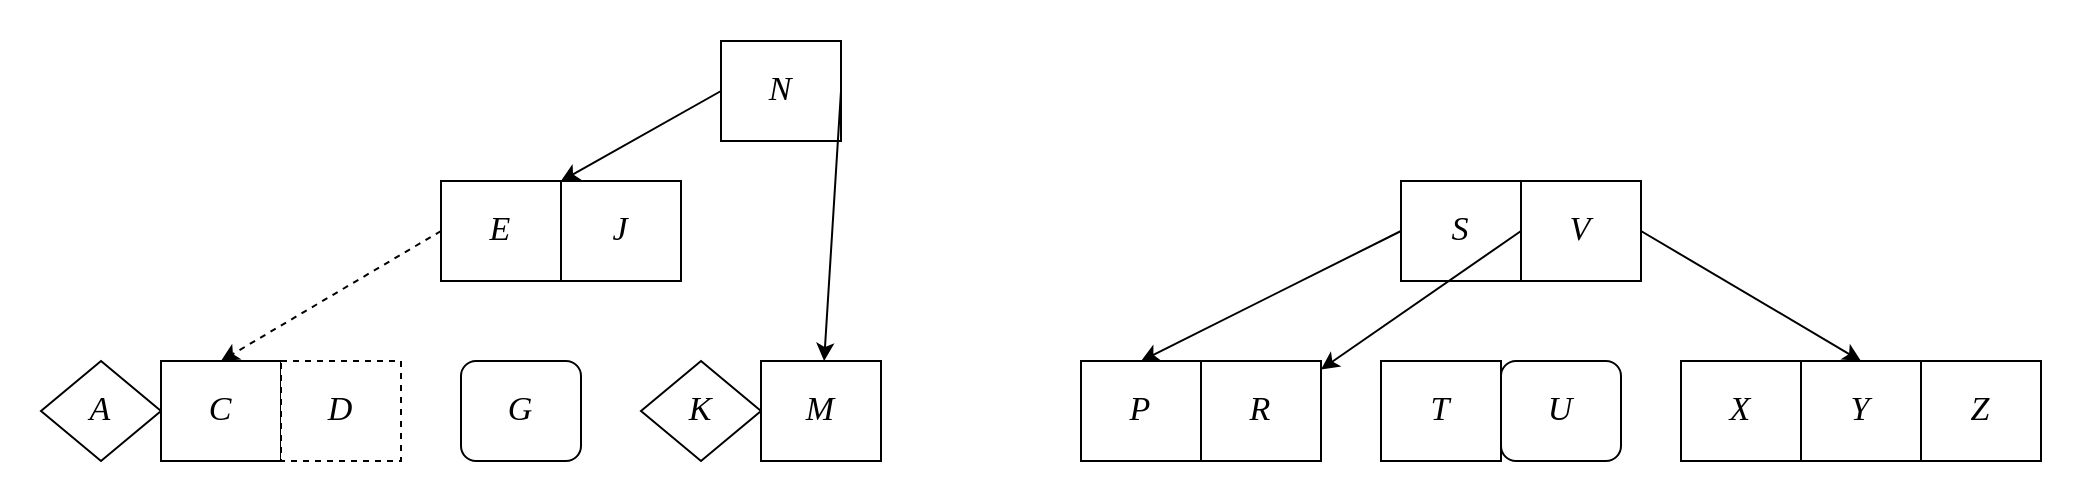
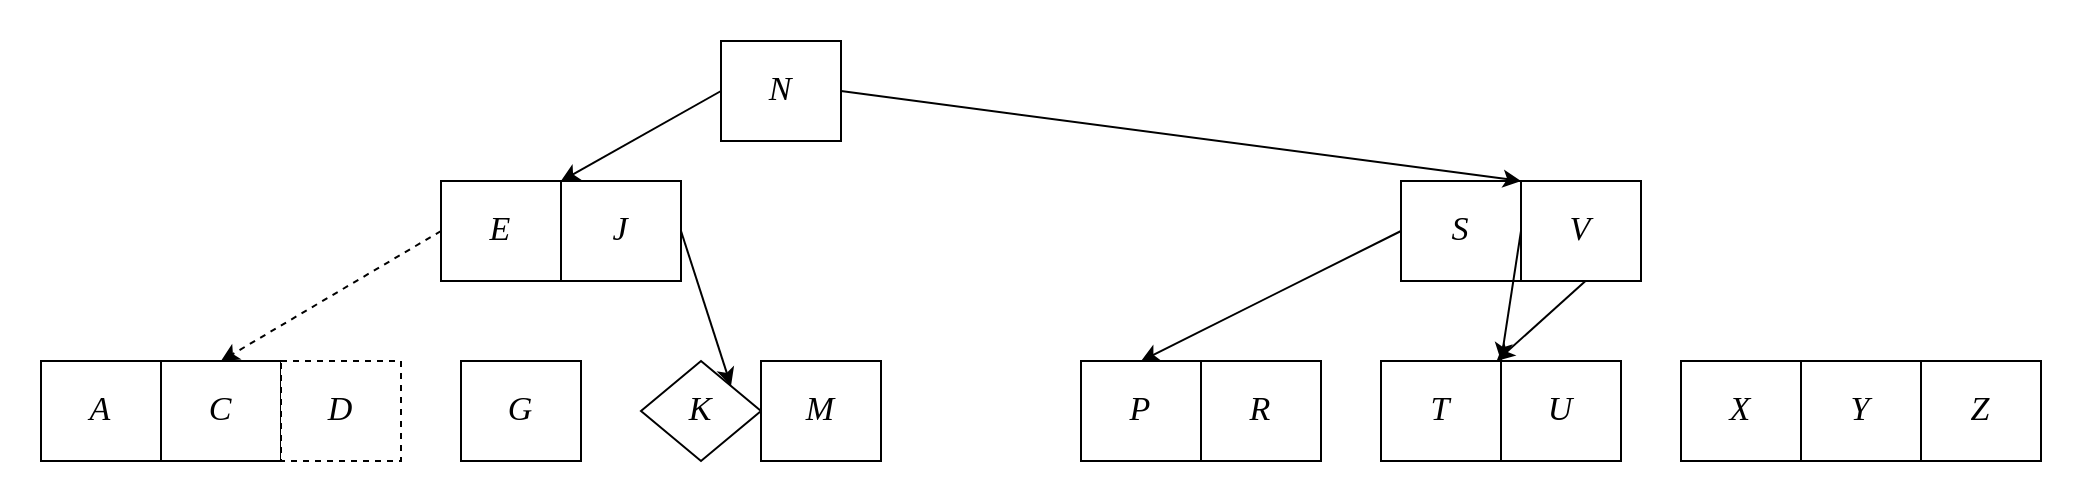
edge "N" -> "M": now "N" -> "S"
edge "J" -> "E": now "J" -> "K"
edge "V" -> "Y": now "V" -> "T"
edge "S" -> "R": now "S" -> "T"
node "A": shape diamond -> rectangle
node "G": shape rounded rectangle -> rectangle
node "U": shape rounded rectangle -> rectangle
